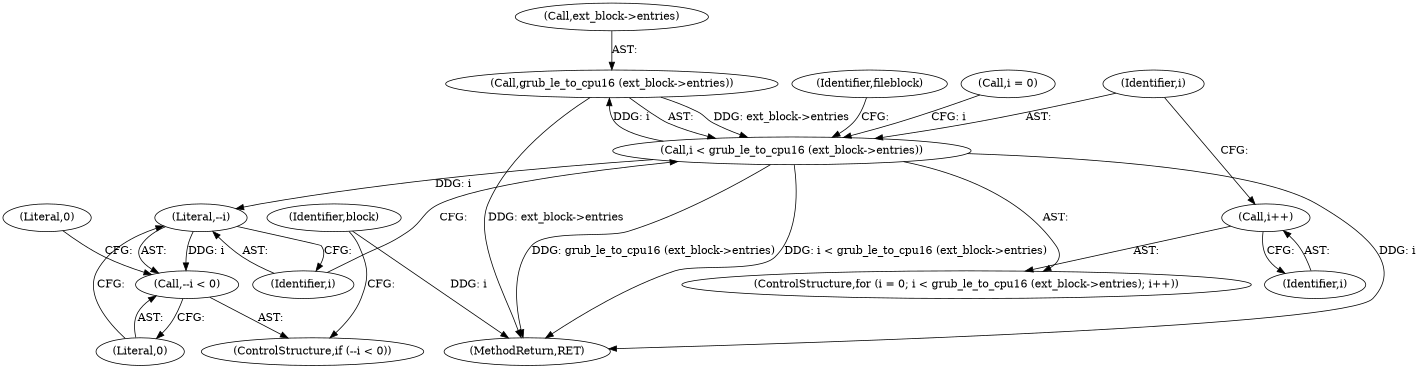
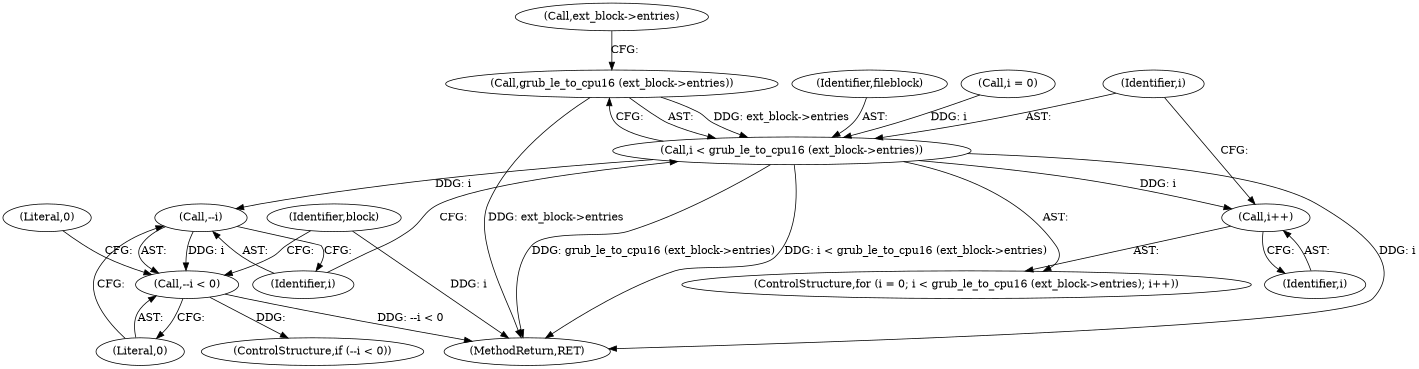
edge "(Call,ext_block->entries)" -> "(Call,grub_le_to_cpu16 (ext_block->entries))": label "AST: " -> "CFG: "
edge "(Call,i < grub_le_to_cpu16 (ext_block->entries))" -> "(Call,grub_le_to_cpu16 (ext_block->entries))": label "DDG: i" -> "CFG: "
edge "(Identifier,fileblock)" -> "(Call,i < grub_le_to_cpu16 (ext_block->entries))": label "CFG: " -> "AST: "
edge "(Call,i = 0)" -> "(Call,i < grub_le_to_cpu16 (ext_block->entries))": label "CFG: i" -> "DDG: i"
edge "(Call,i < grub_le_to_cpu16 (ext_block->entries))" -> "(Call,i++)": added, label "DDG: i"
node "(Literal,--i)": label "(Literal,--i)" -> "(Call,--i)"
edge "(Identifier,block)" -> "(ControlStructure,if (--i < 0))": now "(Identifier,block)" -> "(Call,--i < 0)"
edge "(Call,--i < 0)" -> "(ControlStructure,if (--i < 0))": label "AST: " -> "DDG: "
edge "(Call,--i < 0)" -> "(MethodReturn,RET)": added, label "DDG: --i < 0"
